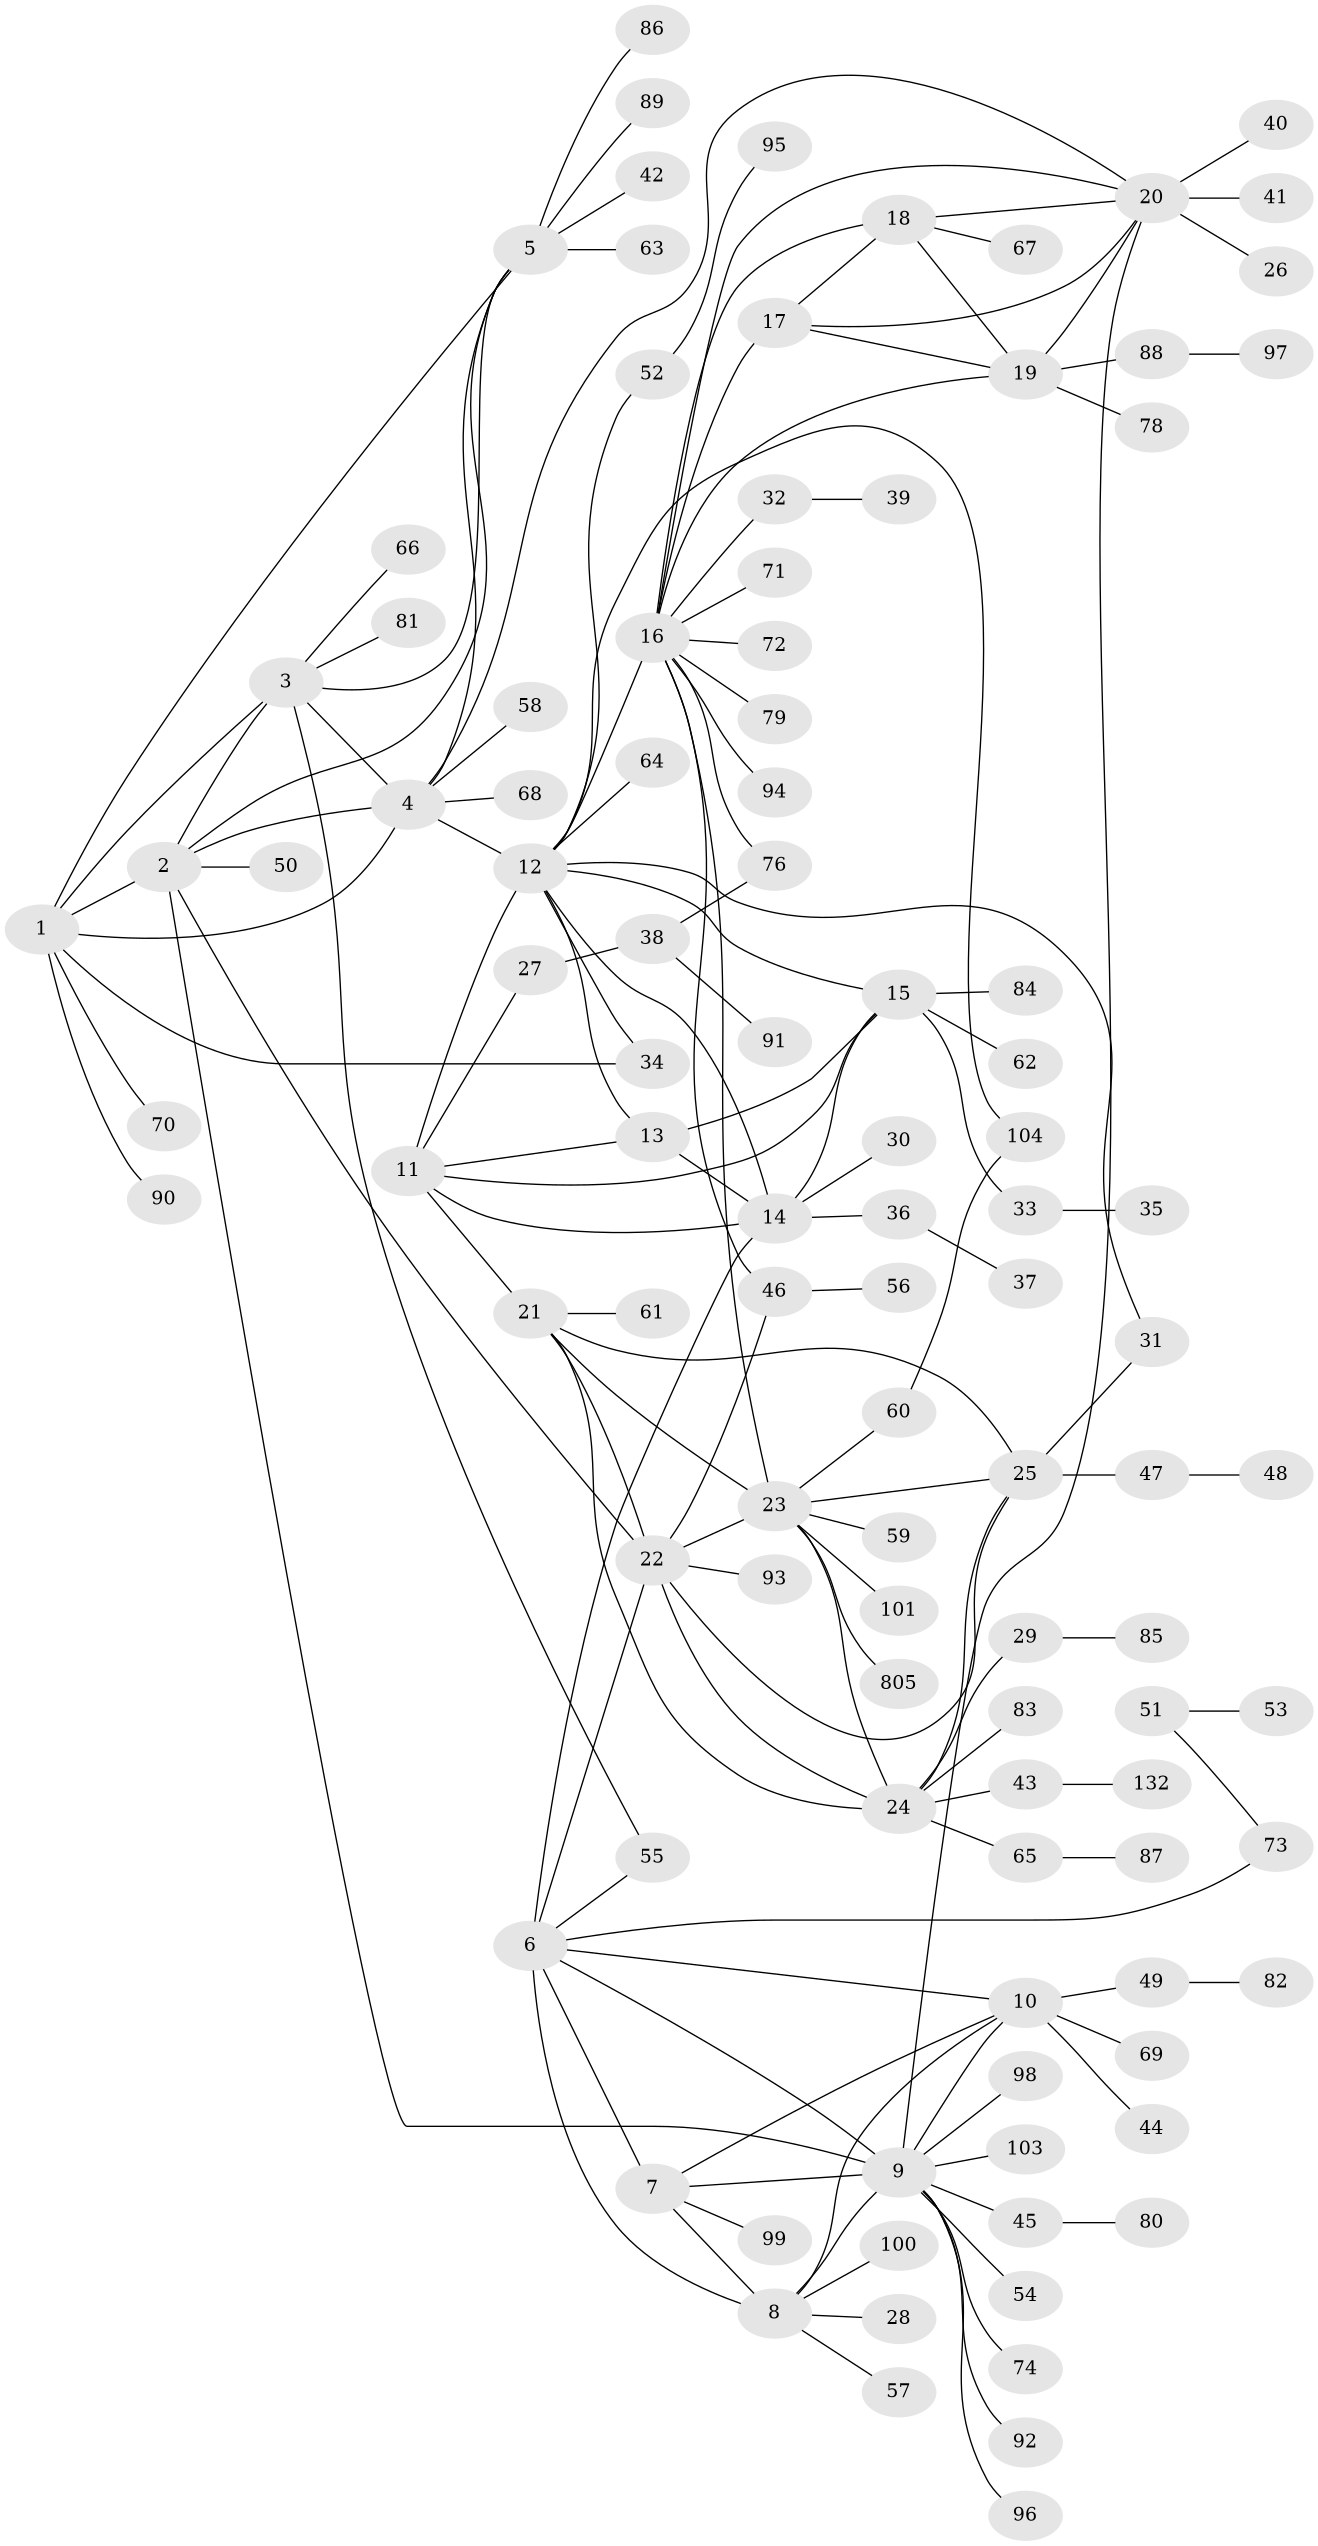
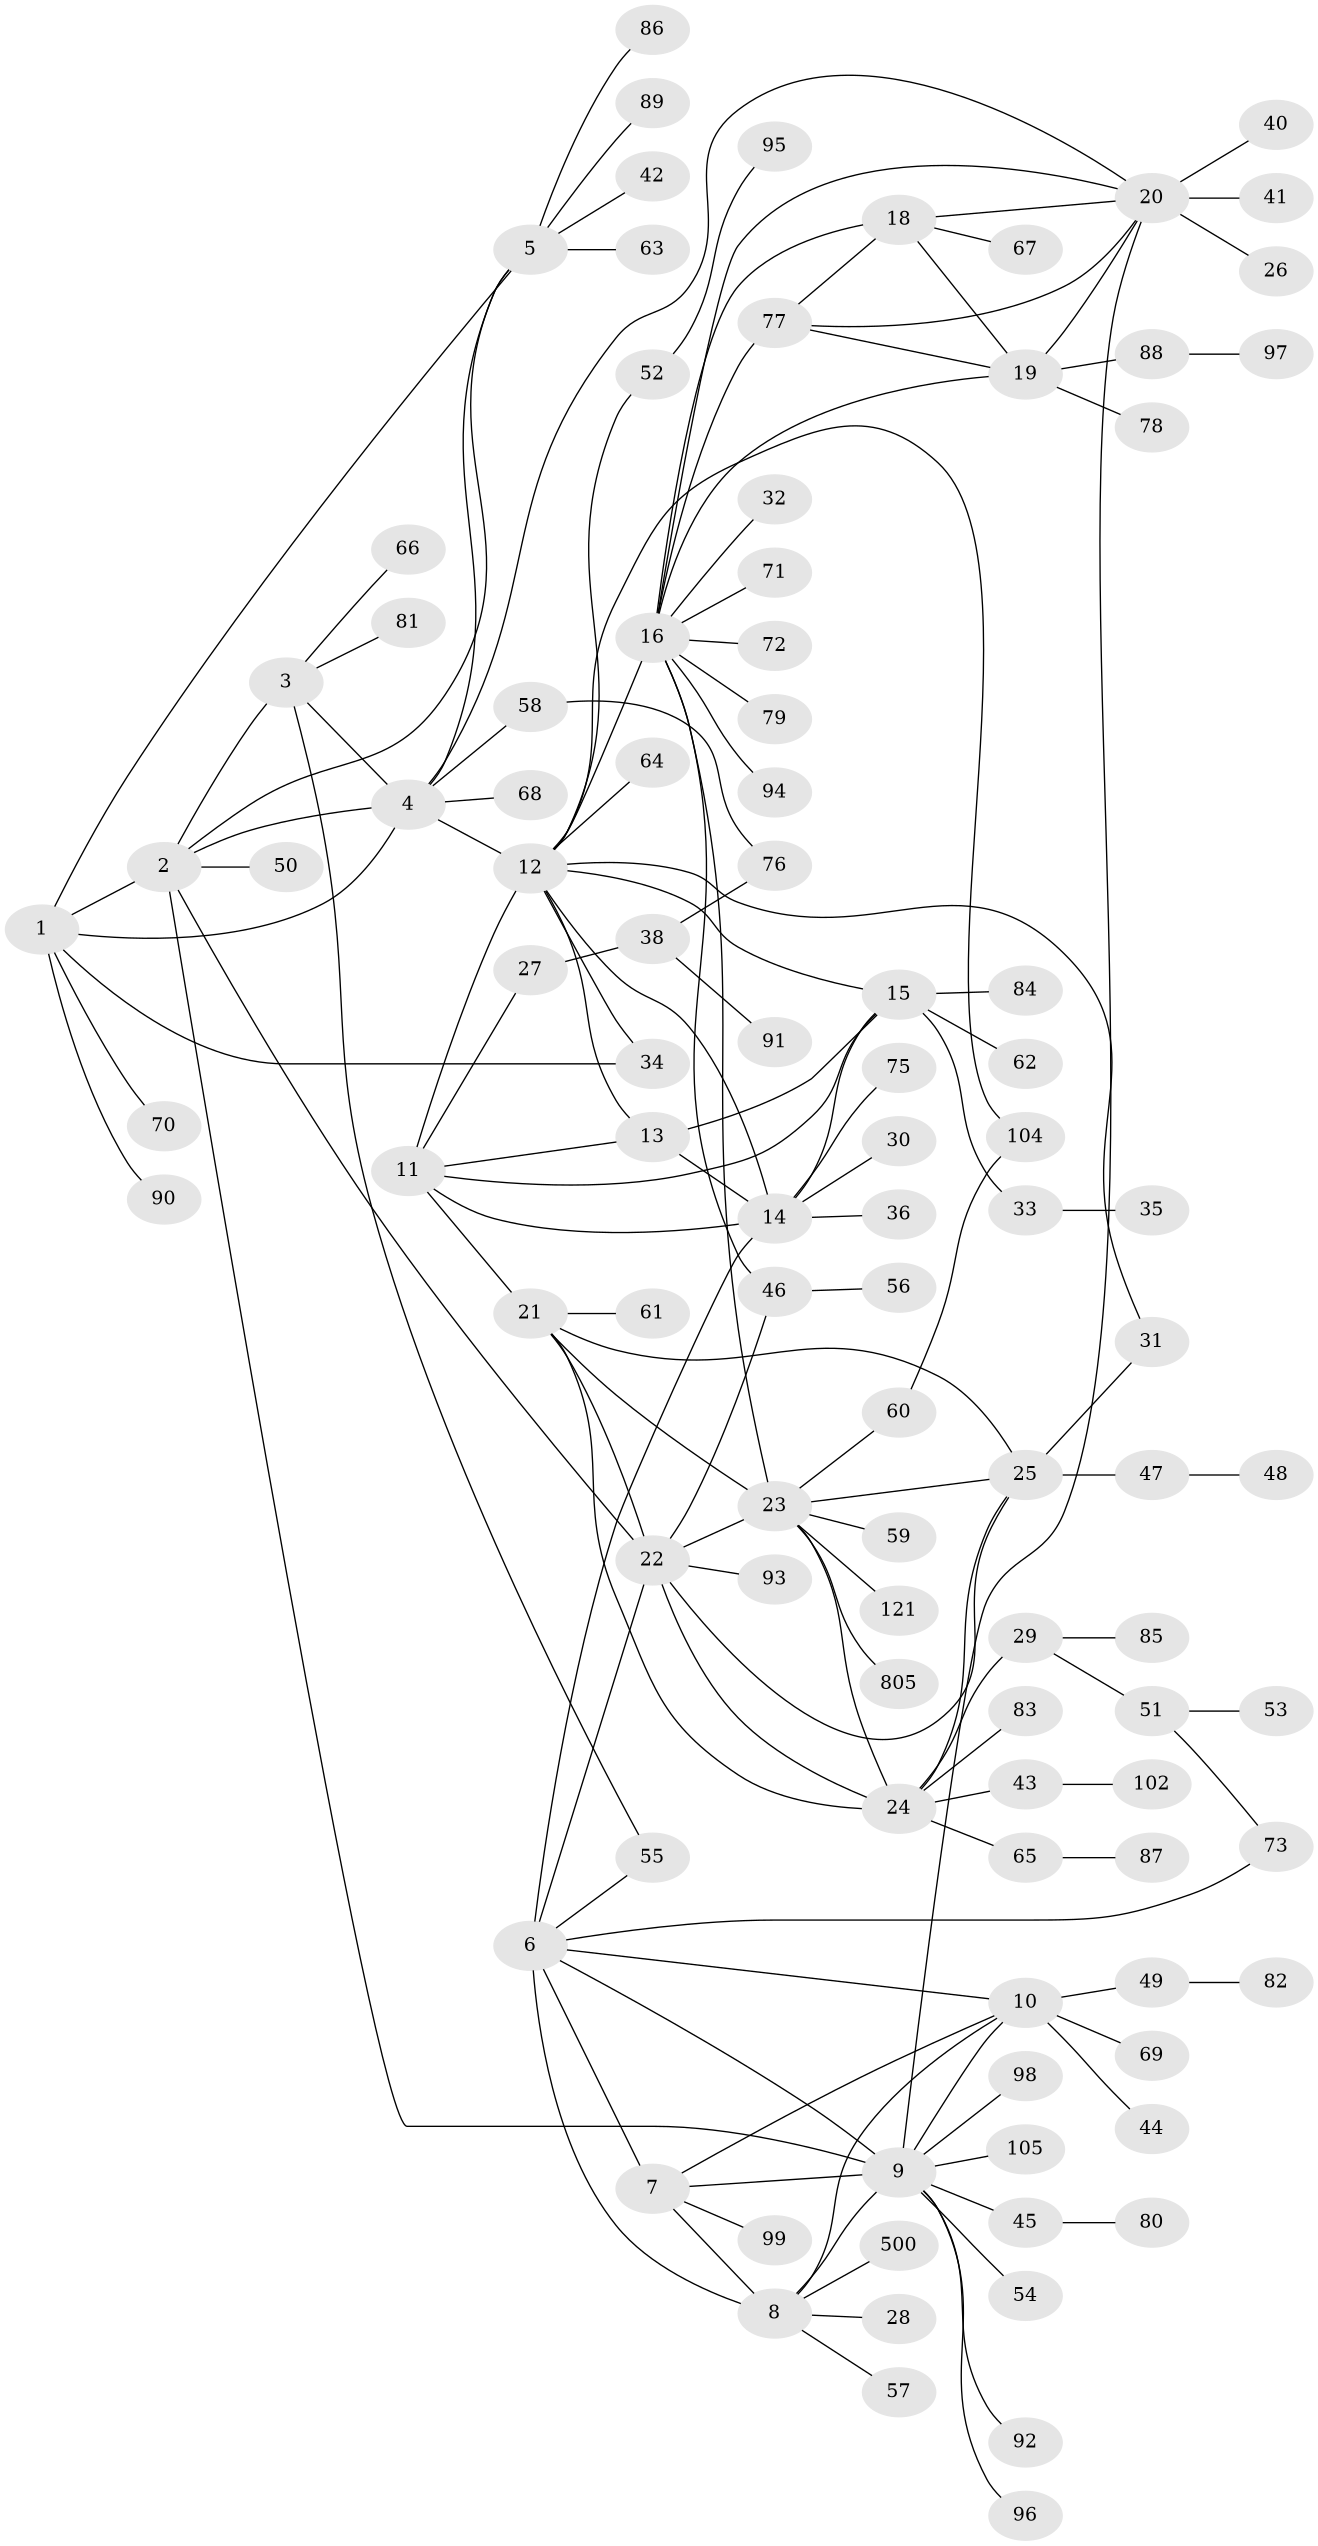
node "17": label "17" -> "77"
node "39": removed
edge "5" -- "3": removed
edge "16" -- "76": now "58" -- "76"
edge "3" -- "1": removed
node "75": added
node "37": removed
node "101": label "101" -> "121"
edge "29" -- "51": added
node "132": label "132" -> "102"
node "103": label "103" -> "105"
node "100": label "100" -> "500"
node "74": removed
